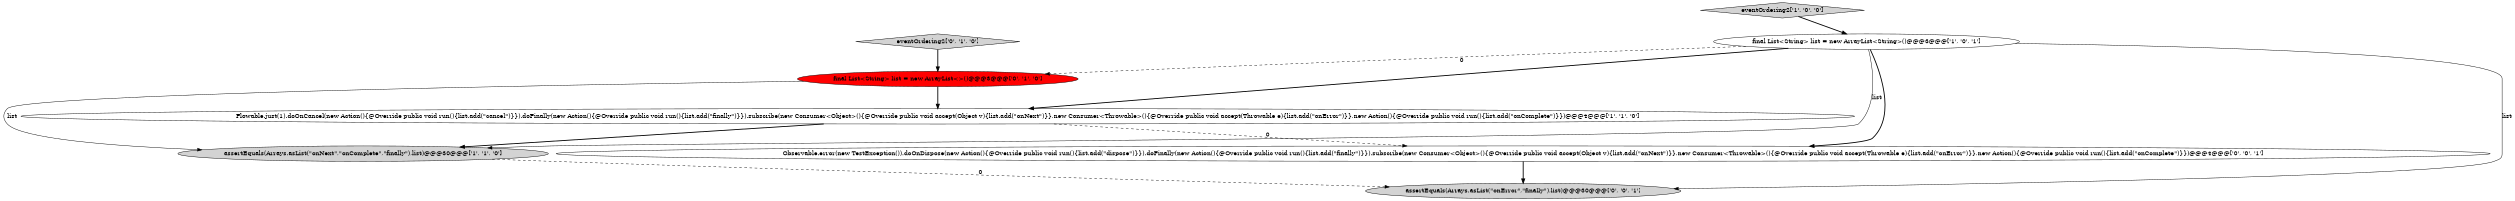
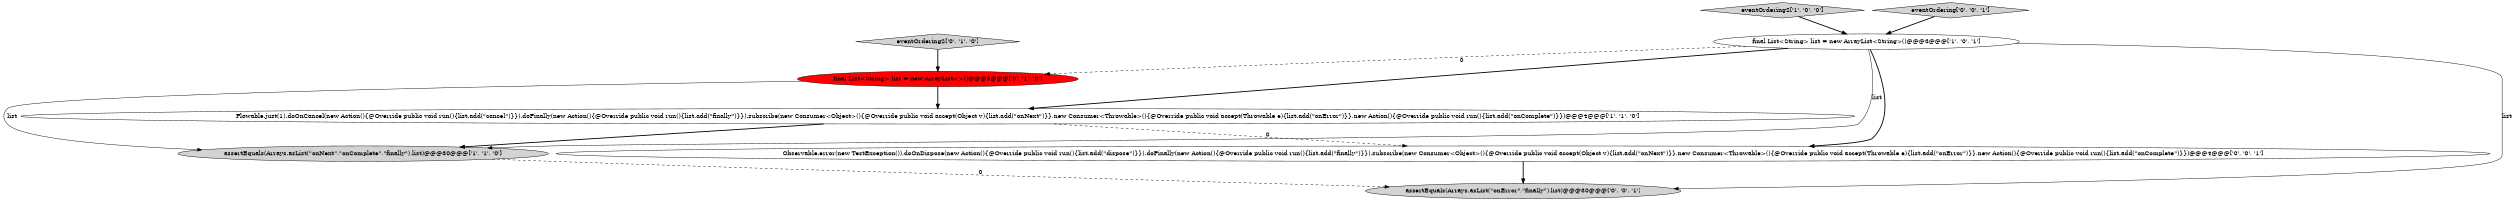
node "eventOrdering['0', '0', '1']": added
